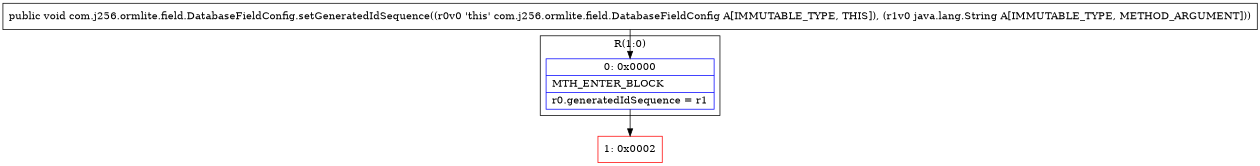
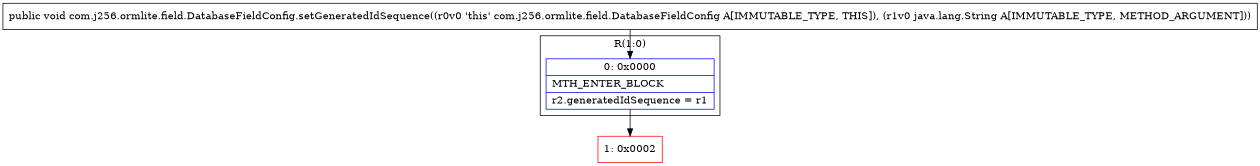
node "0: 0x0000": text "r0.generatedIdSequence = r1" -> "r2.generatedIdSequence = r1"
